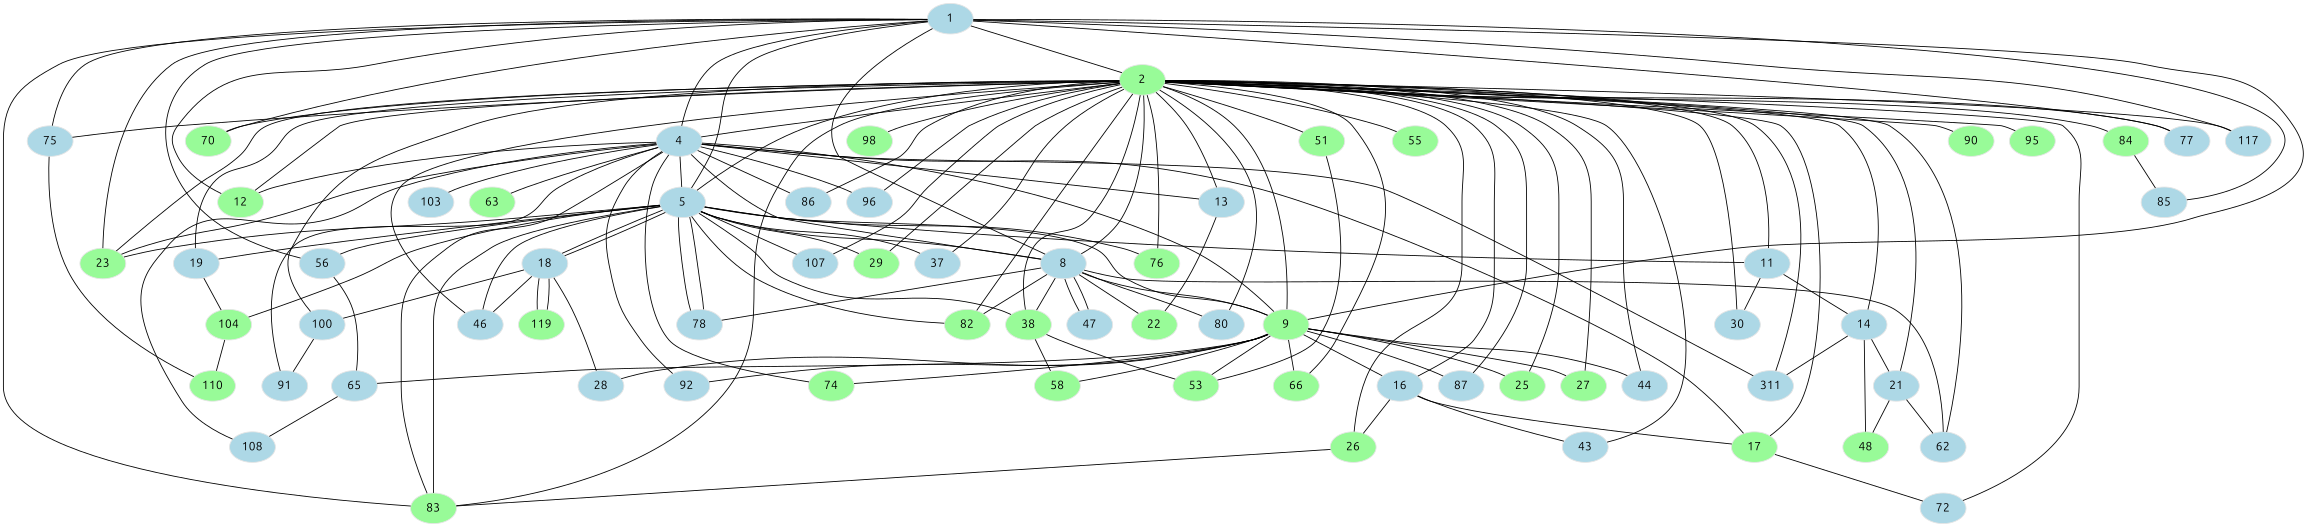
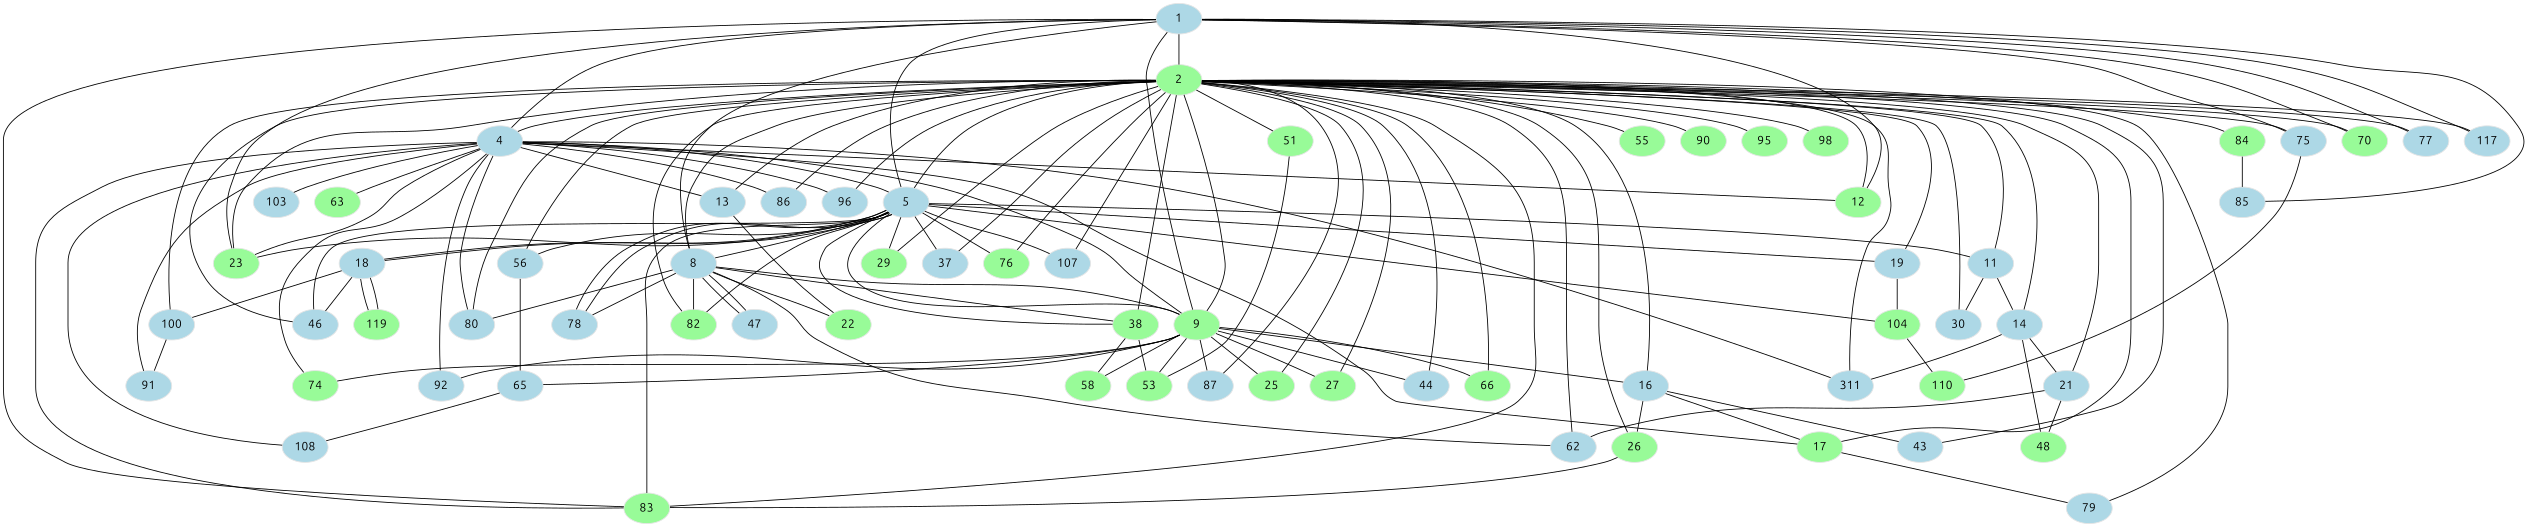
edge "1" -- "56": now "2" -- "56"
edge "4" -- "8": now "4" -- "80"
node "28": removed
node "72": label "72" -> "79"
